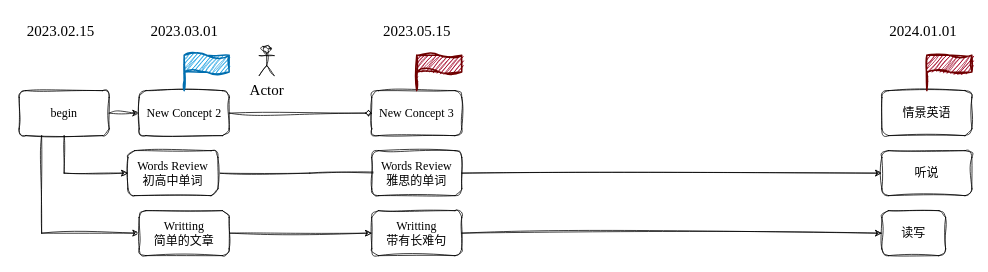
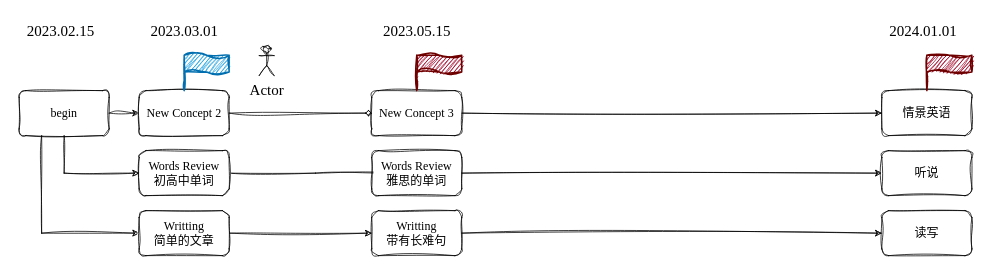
edge "New Concept 3" -> "情景英语": added
node "Words Review 初高中单词": moved (173, 173) -> (184, 173)
node "读写": size 64x45 -> 90x45
